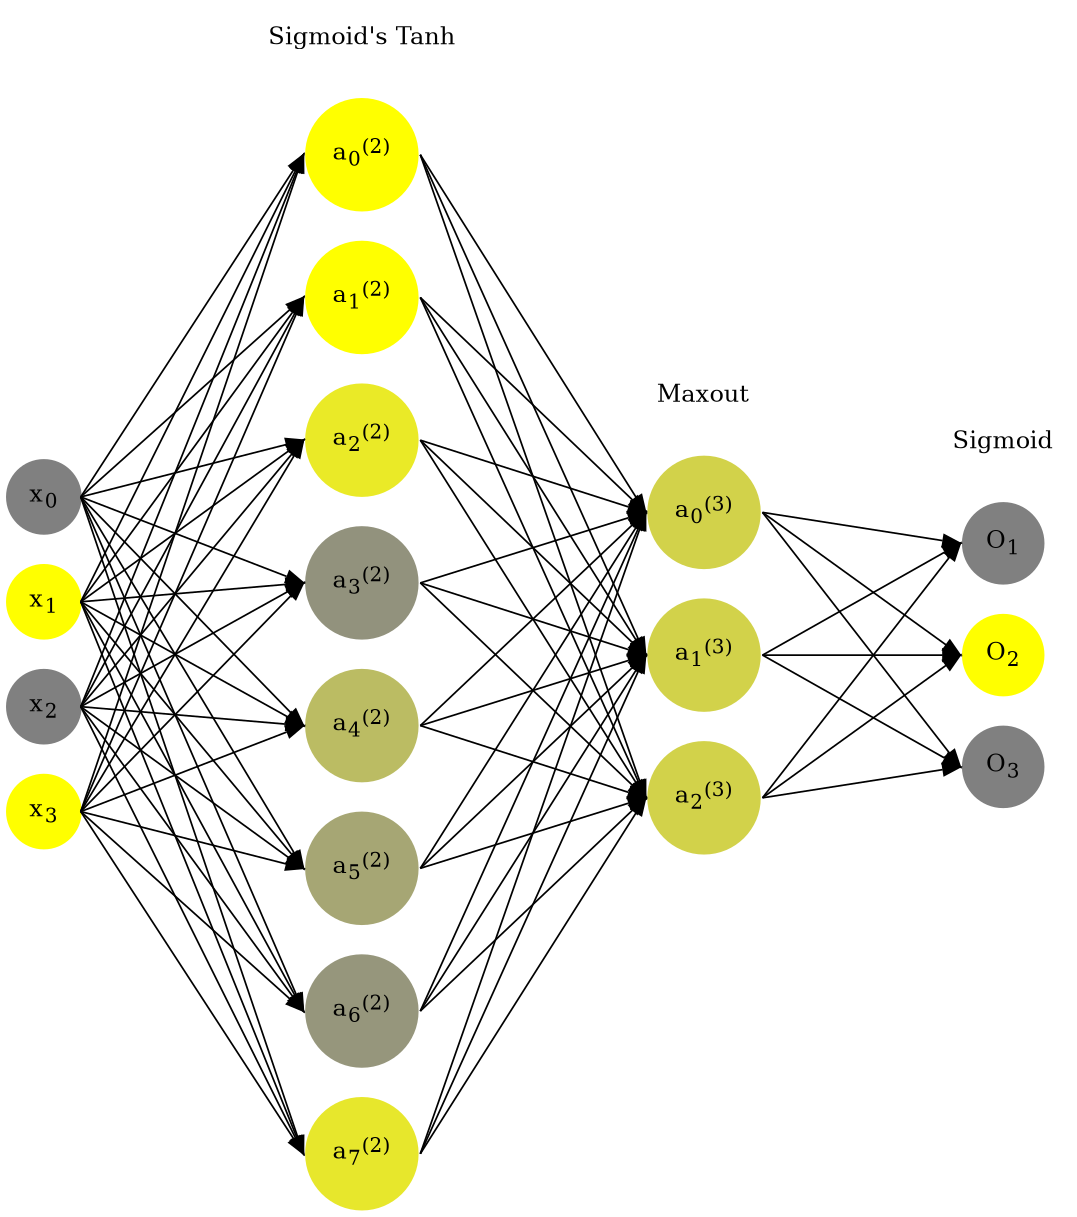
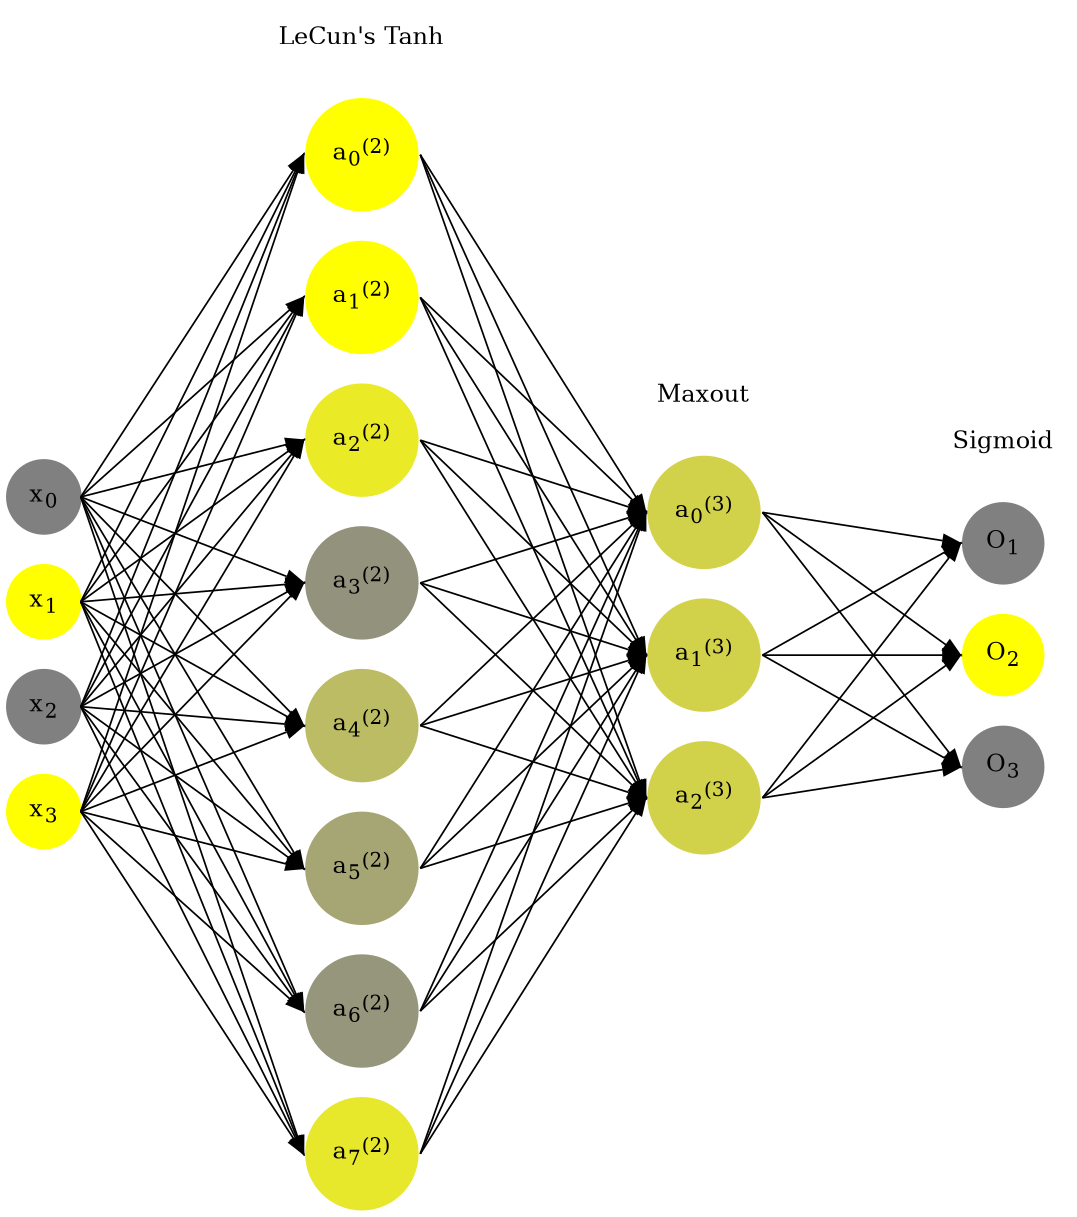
node "Sigmoid's Tanh": label "Sigmoid's Tanh" -> "LeCun's Tanh"
